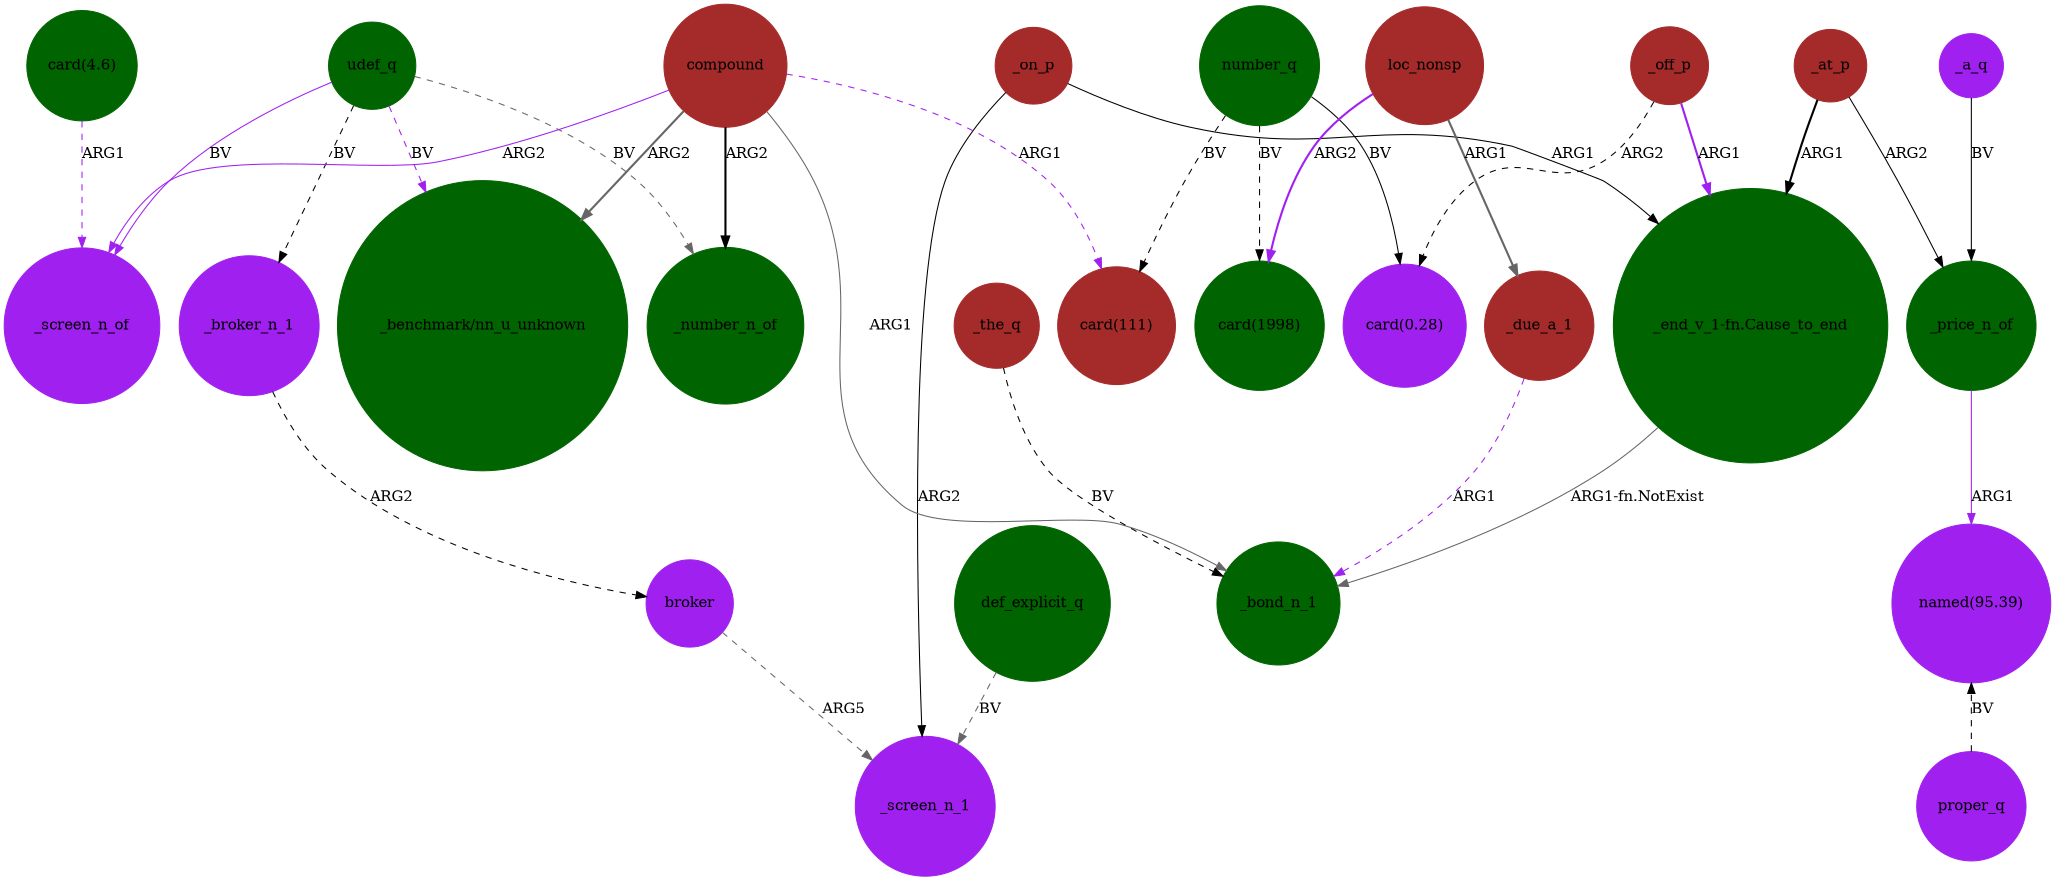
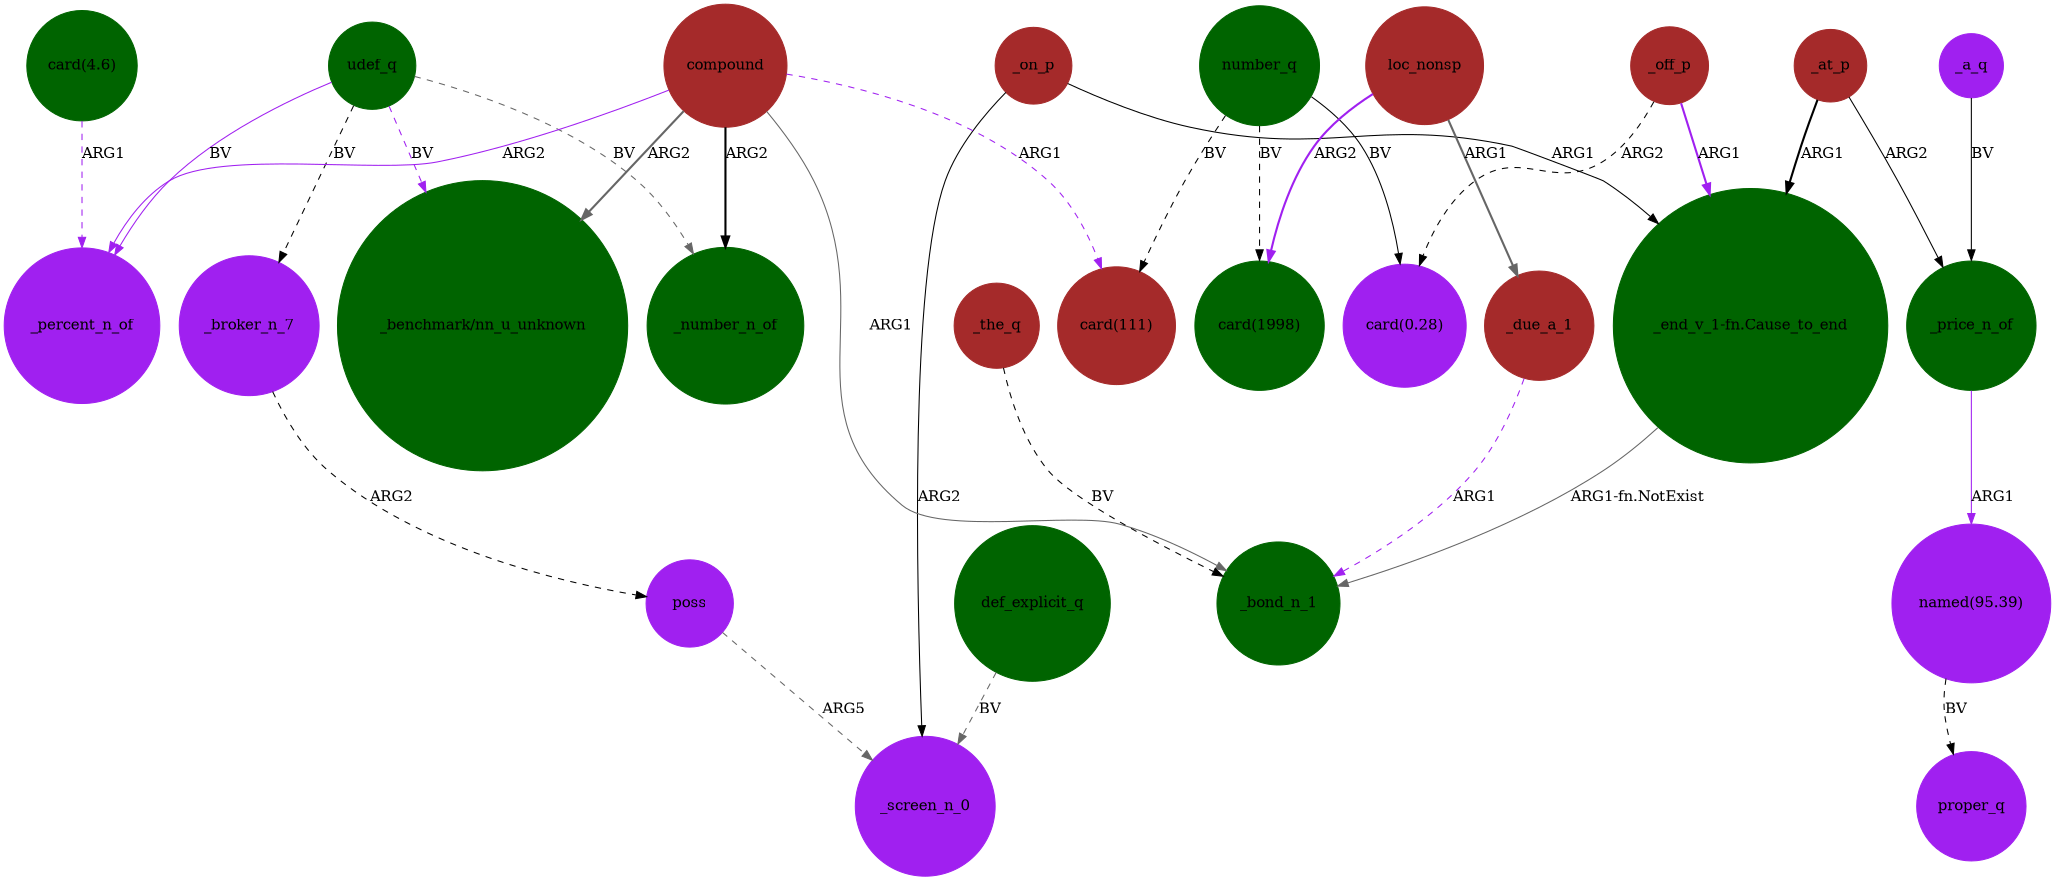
node "_screen_n_of": label "_screen_n_of" -> "_percent_n_of"
node "_broker_n_1": label "_broker_n_1" -> "_broker_n_7"
node "broker": label "broker" -> "poss"
edge "proper_q" -> "named(95.39)": reversed
node "_screen_n_1": label "_screen_n_1" -> "_screen_n_0"
